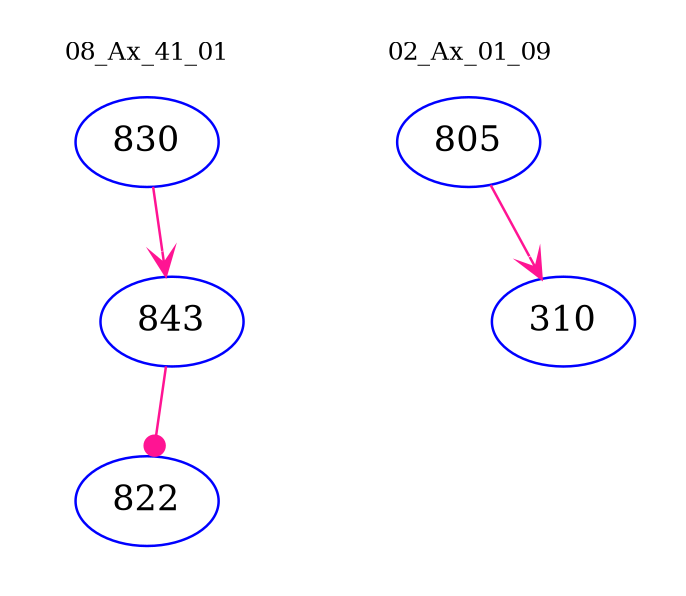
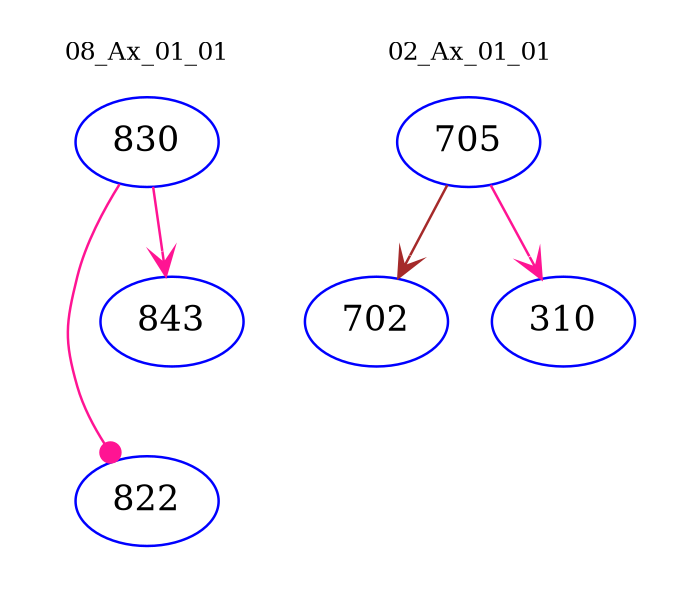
cluster "08_Ax_41_01": label "08_Ax_41_01" -> "08_Ax_01_01"
cluster "02_Ax_01_09": label "02_Ax_01_09" -> "02_Ax_01_01"
node "805": label "805" -> "705"
node "702": added
edge "843" -> "822": now "830" -> "822"
